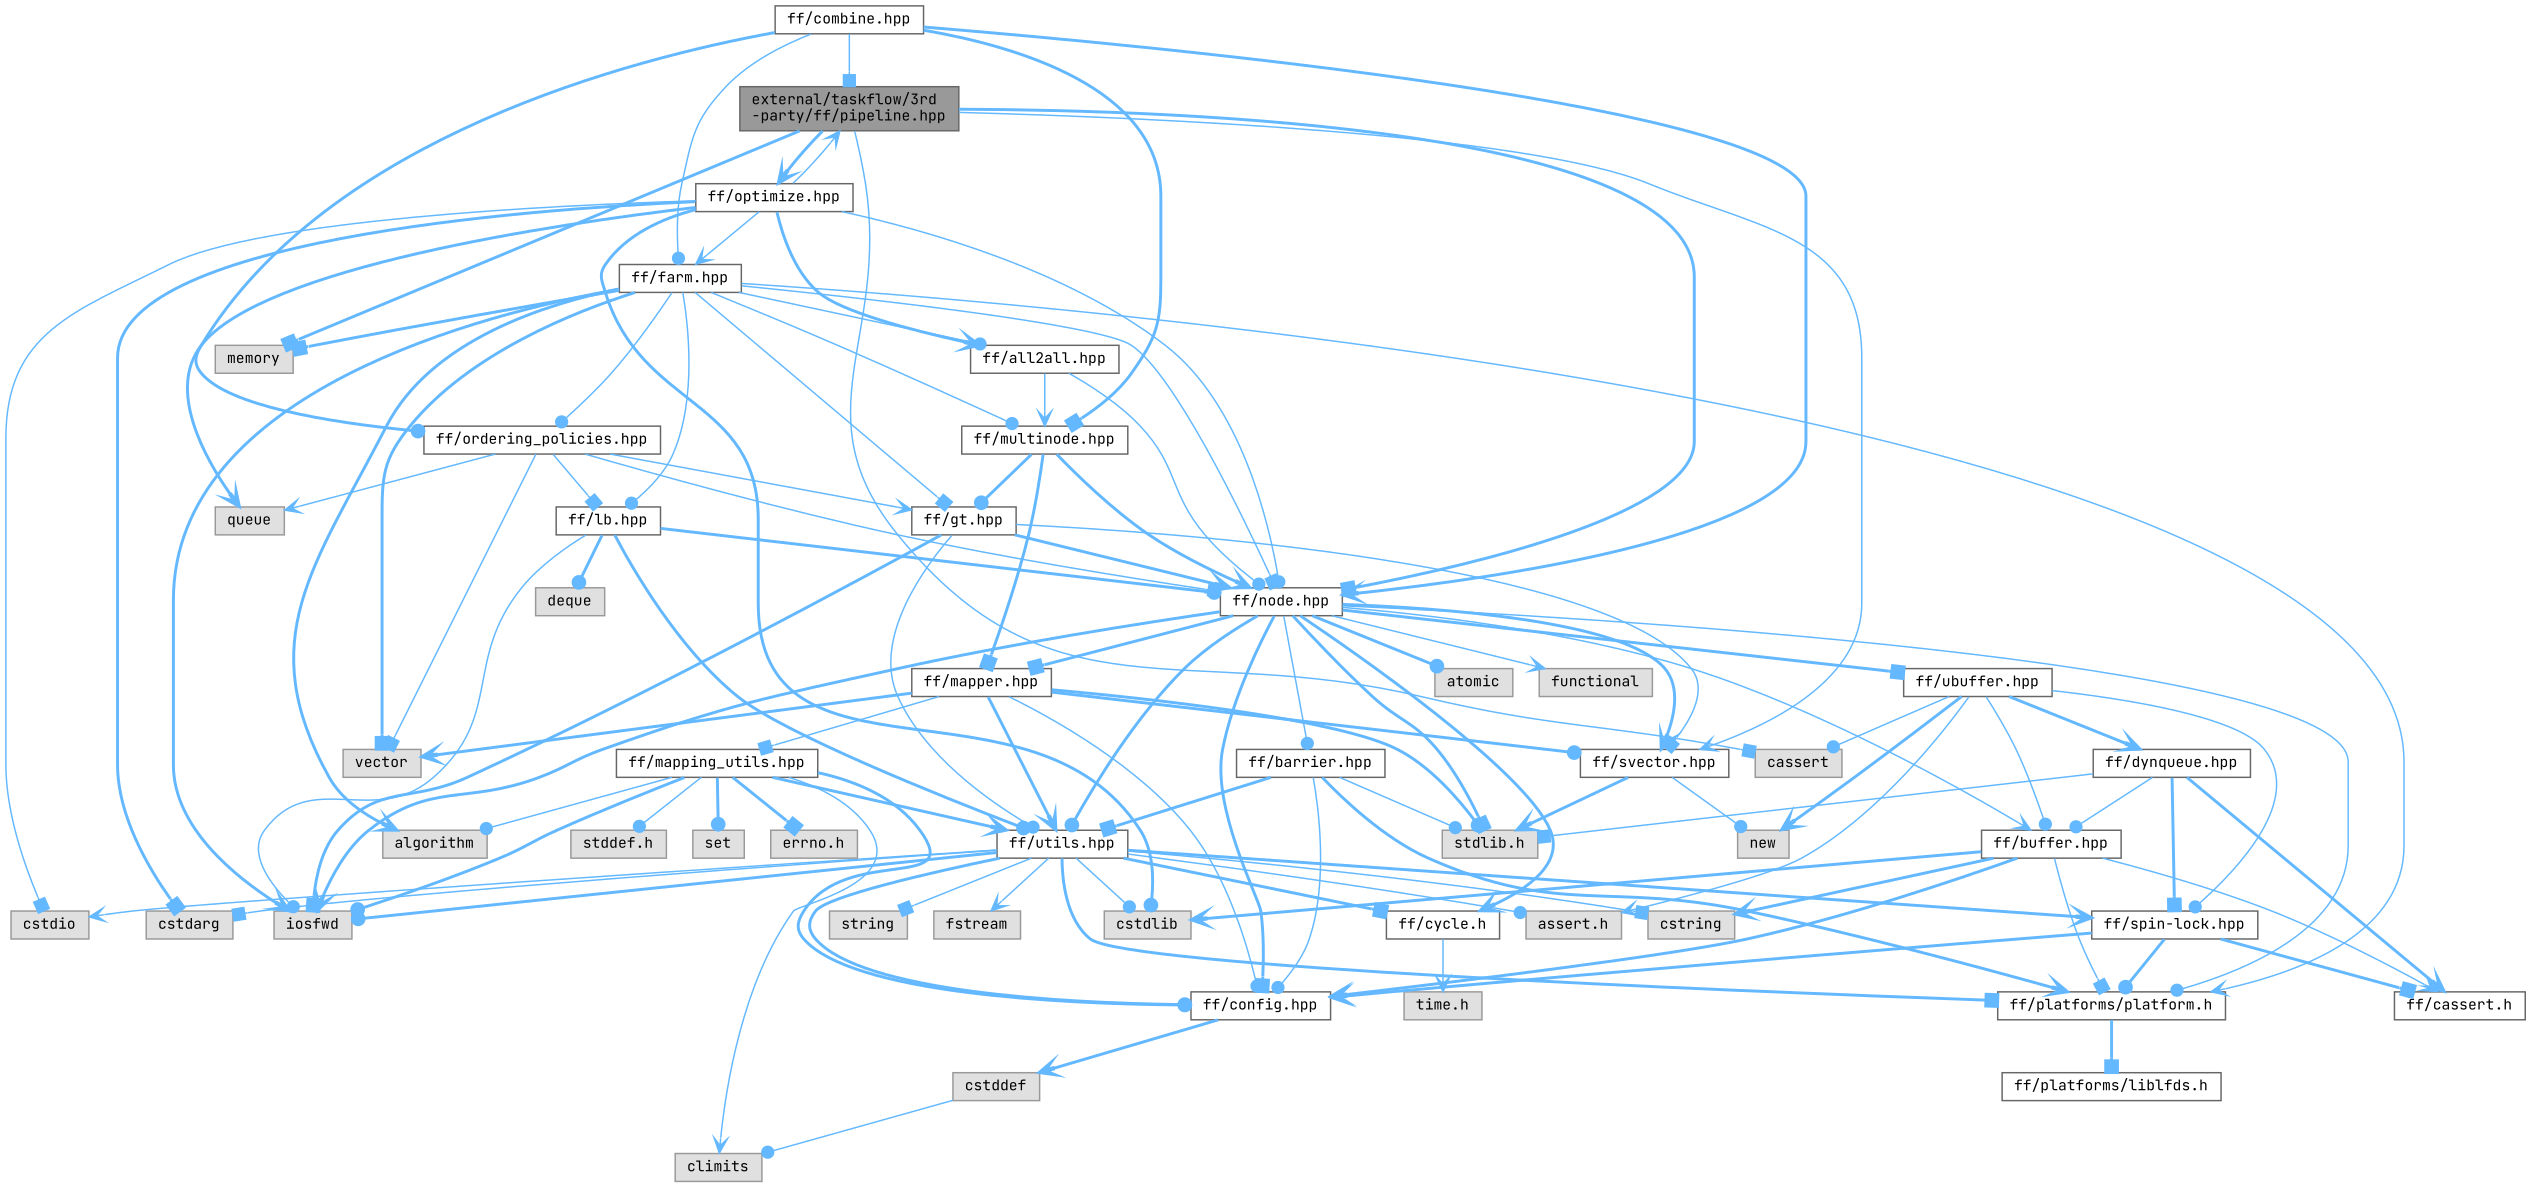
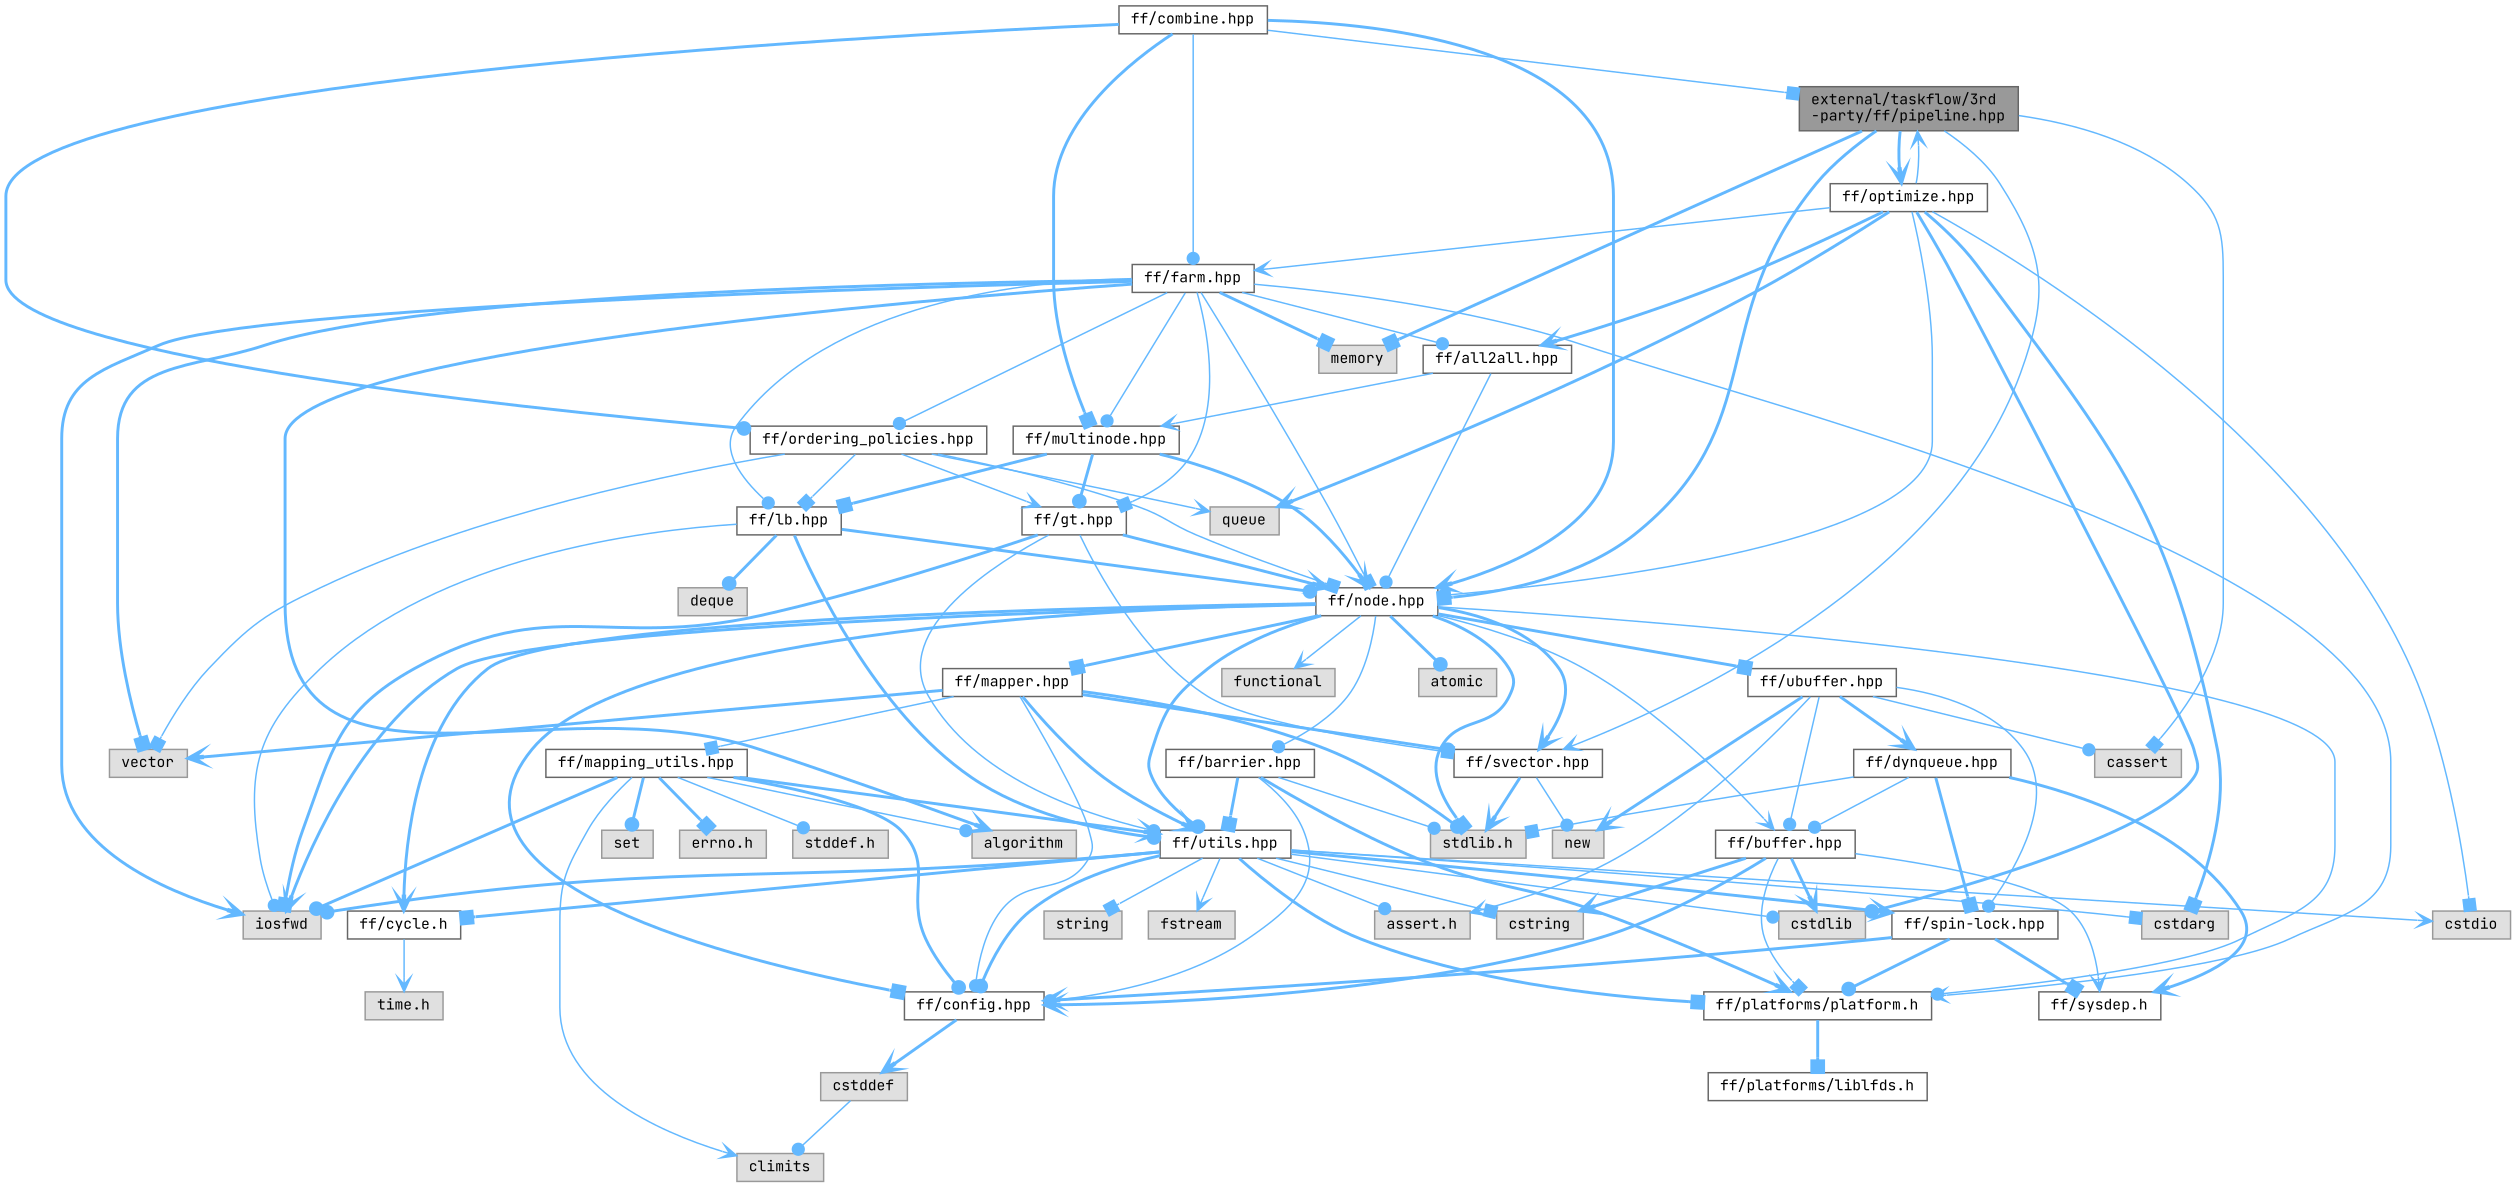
edge "ff/multinode.hpp" -> "ff/mapper.hpp": now "ff/multinode.hpp" -> "ff/lb.hpp"
node "ff/cassert.h": label "ff/cassert.h" -> "ff/sysdep.h"
